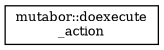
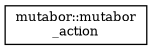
node "mutabor::doexecute _action": label "mutabor::doexecute _action" -> "mutabor::mutabor _action"
